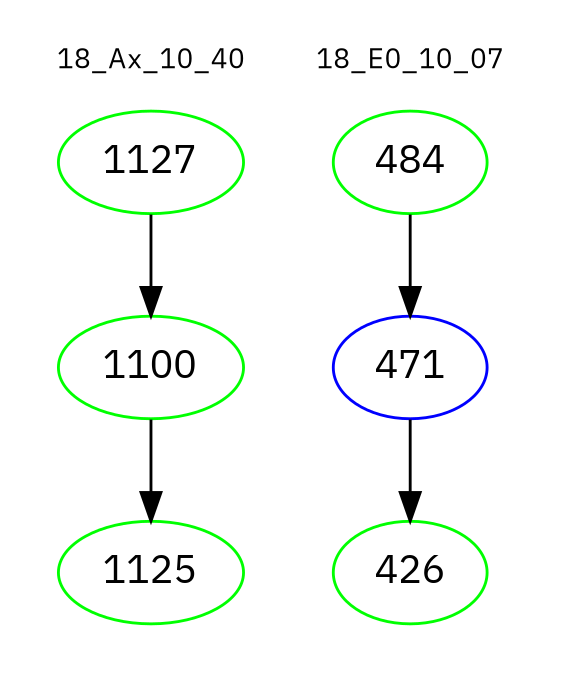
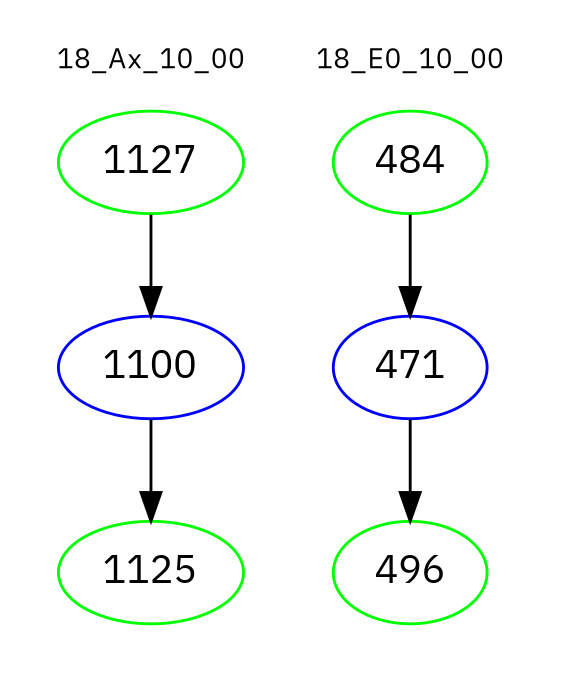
cluster "18_Ax_10_40": label "18_Ax_10_40" -> "18_Ax_10_00"
cluster "18_E0_10_07": label "18_E0_10_07" -> "18_E0_10_00"
node "1100": color green -> blue
node "426": label "426" -> "496"
